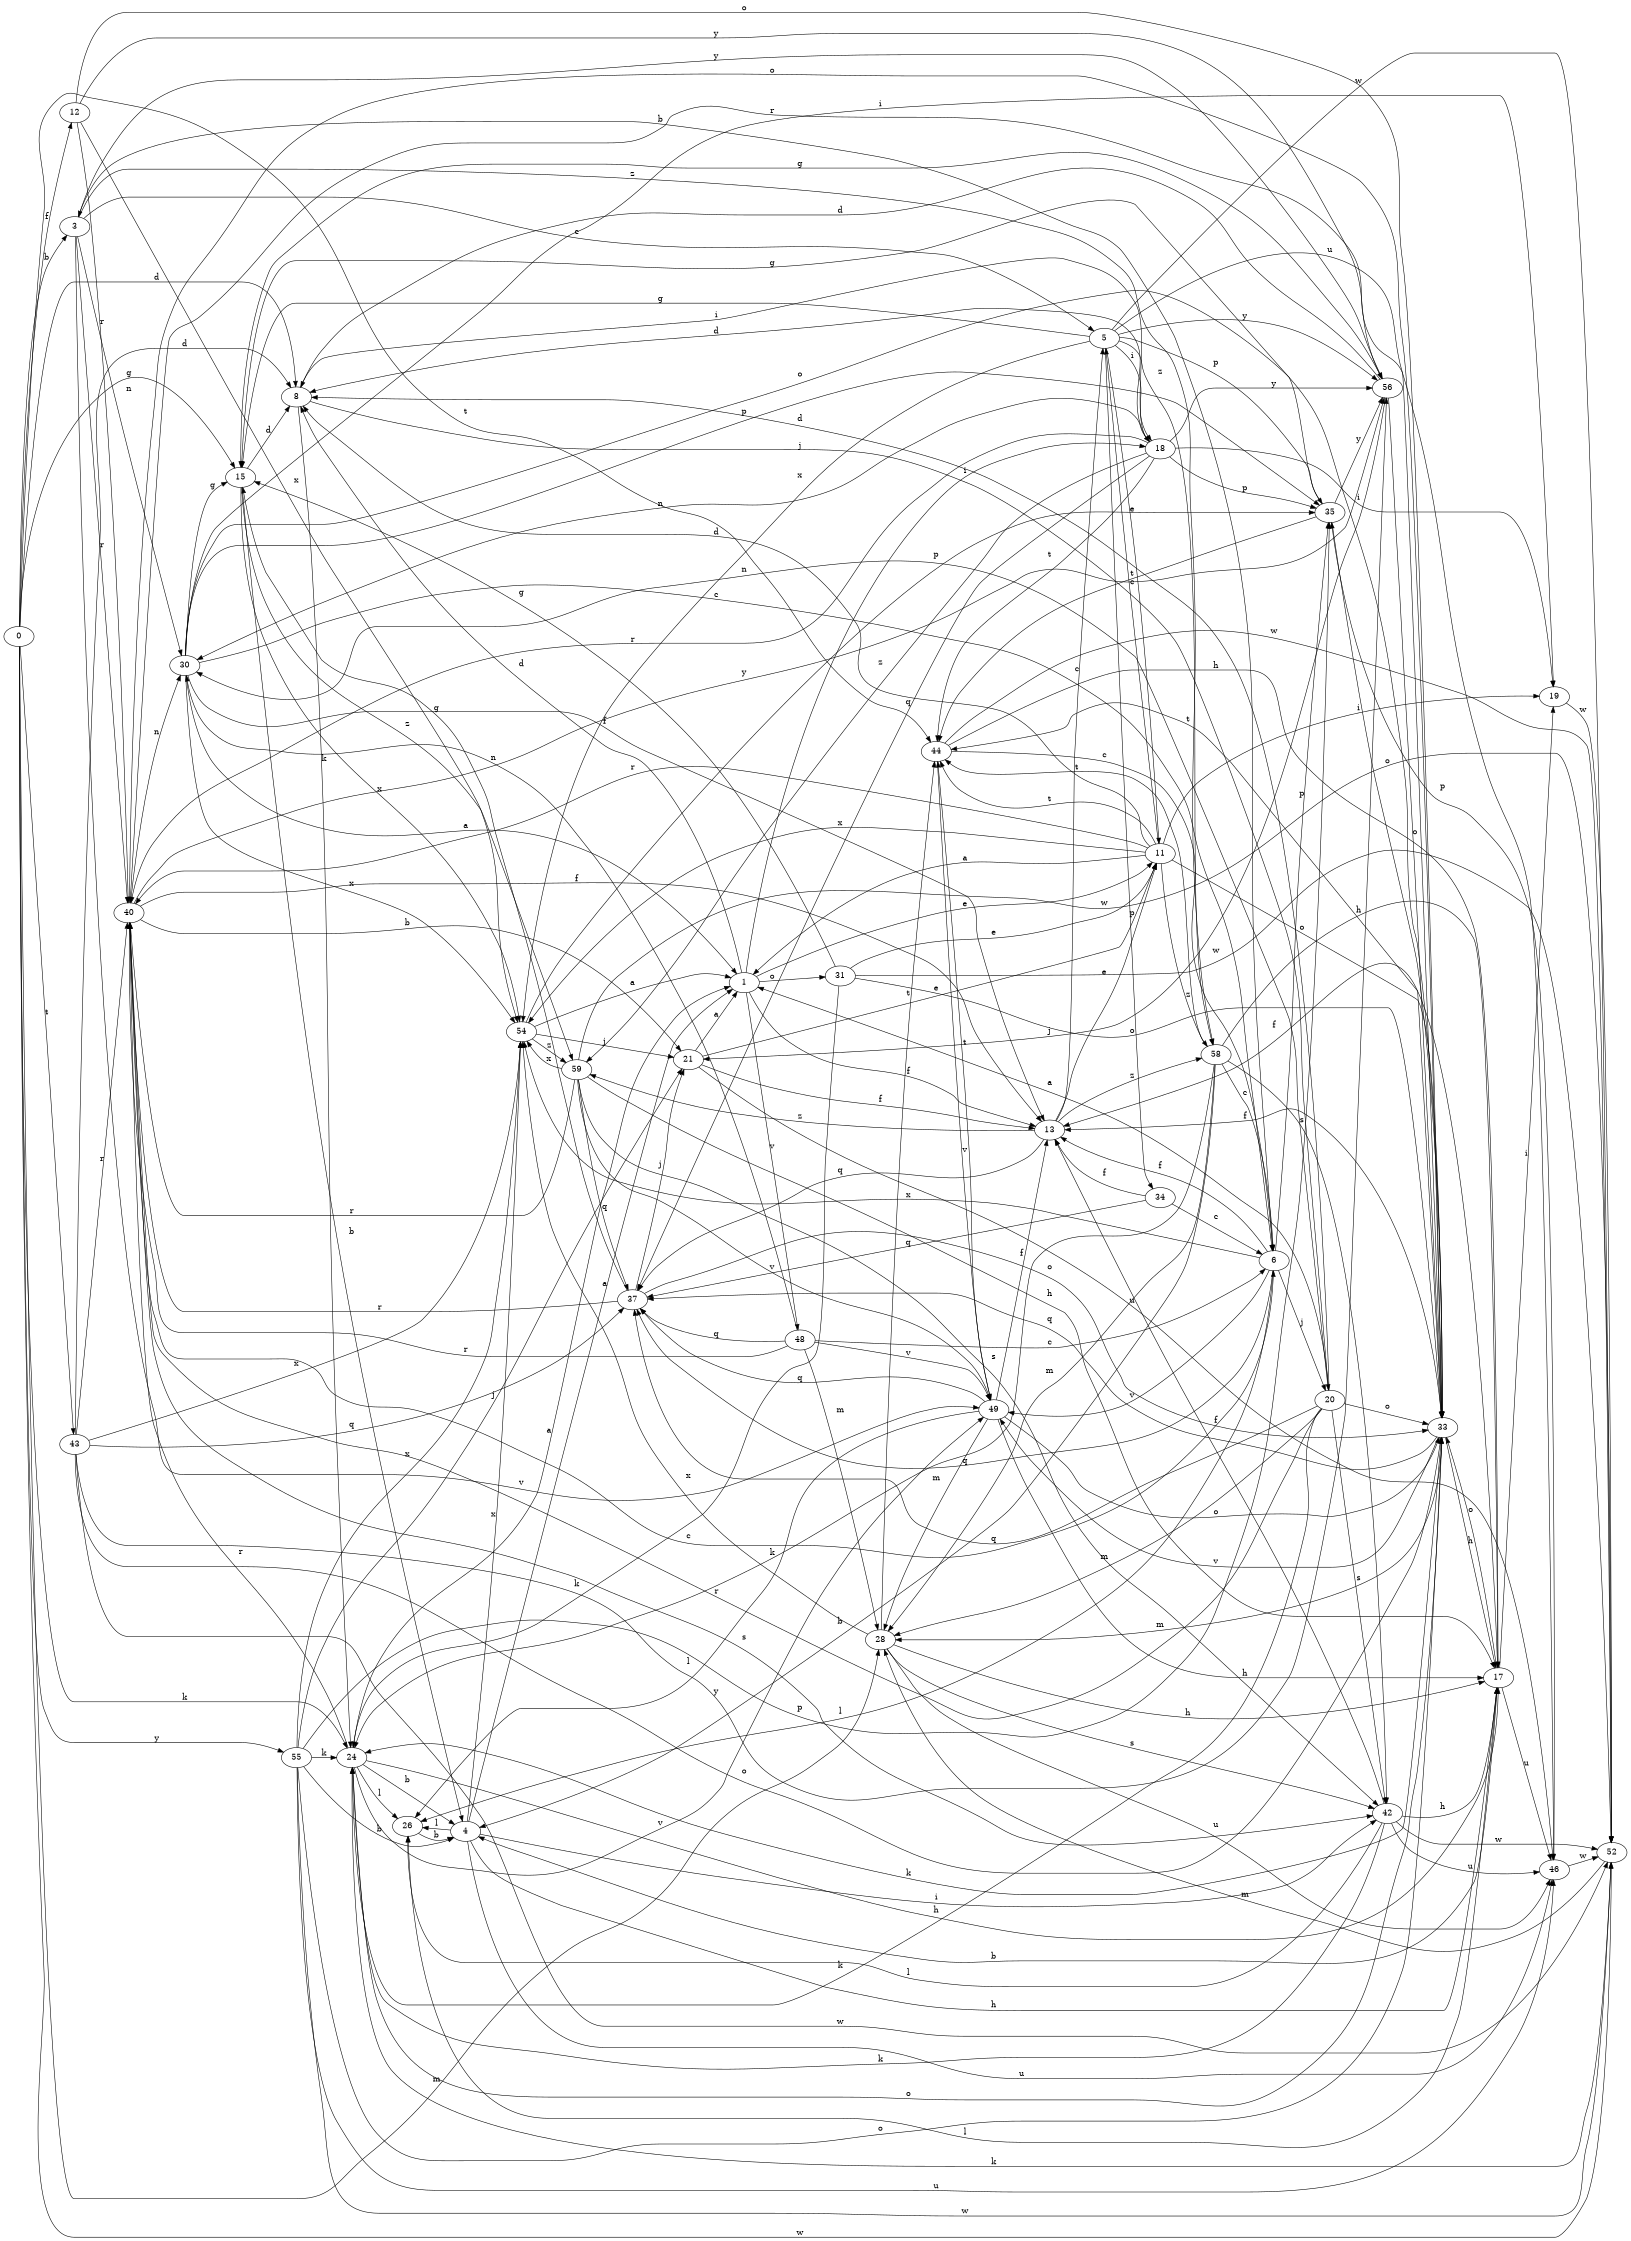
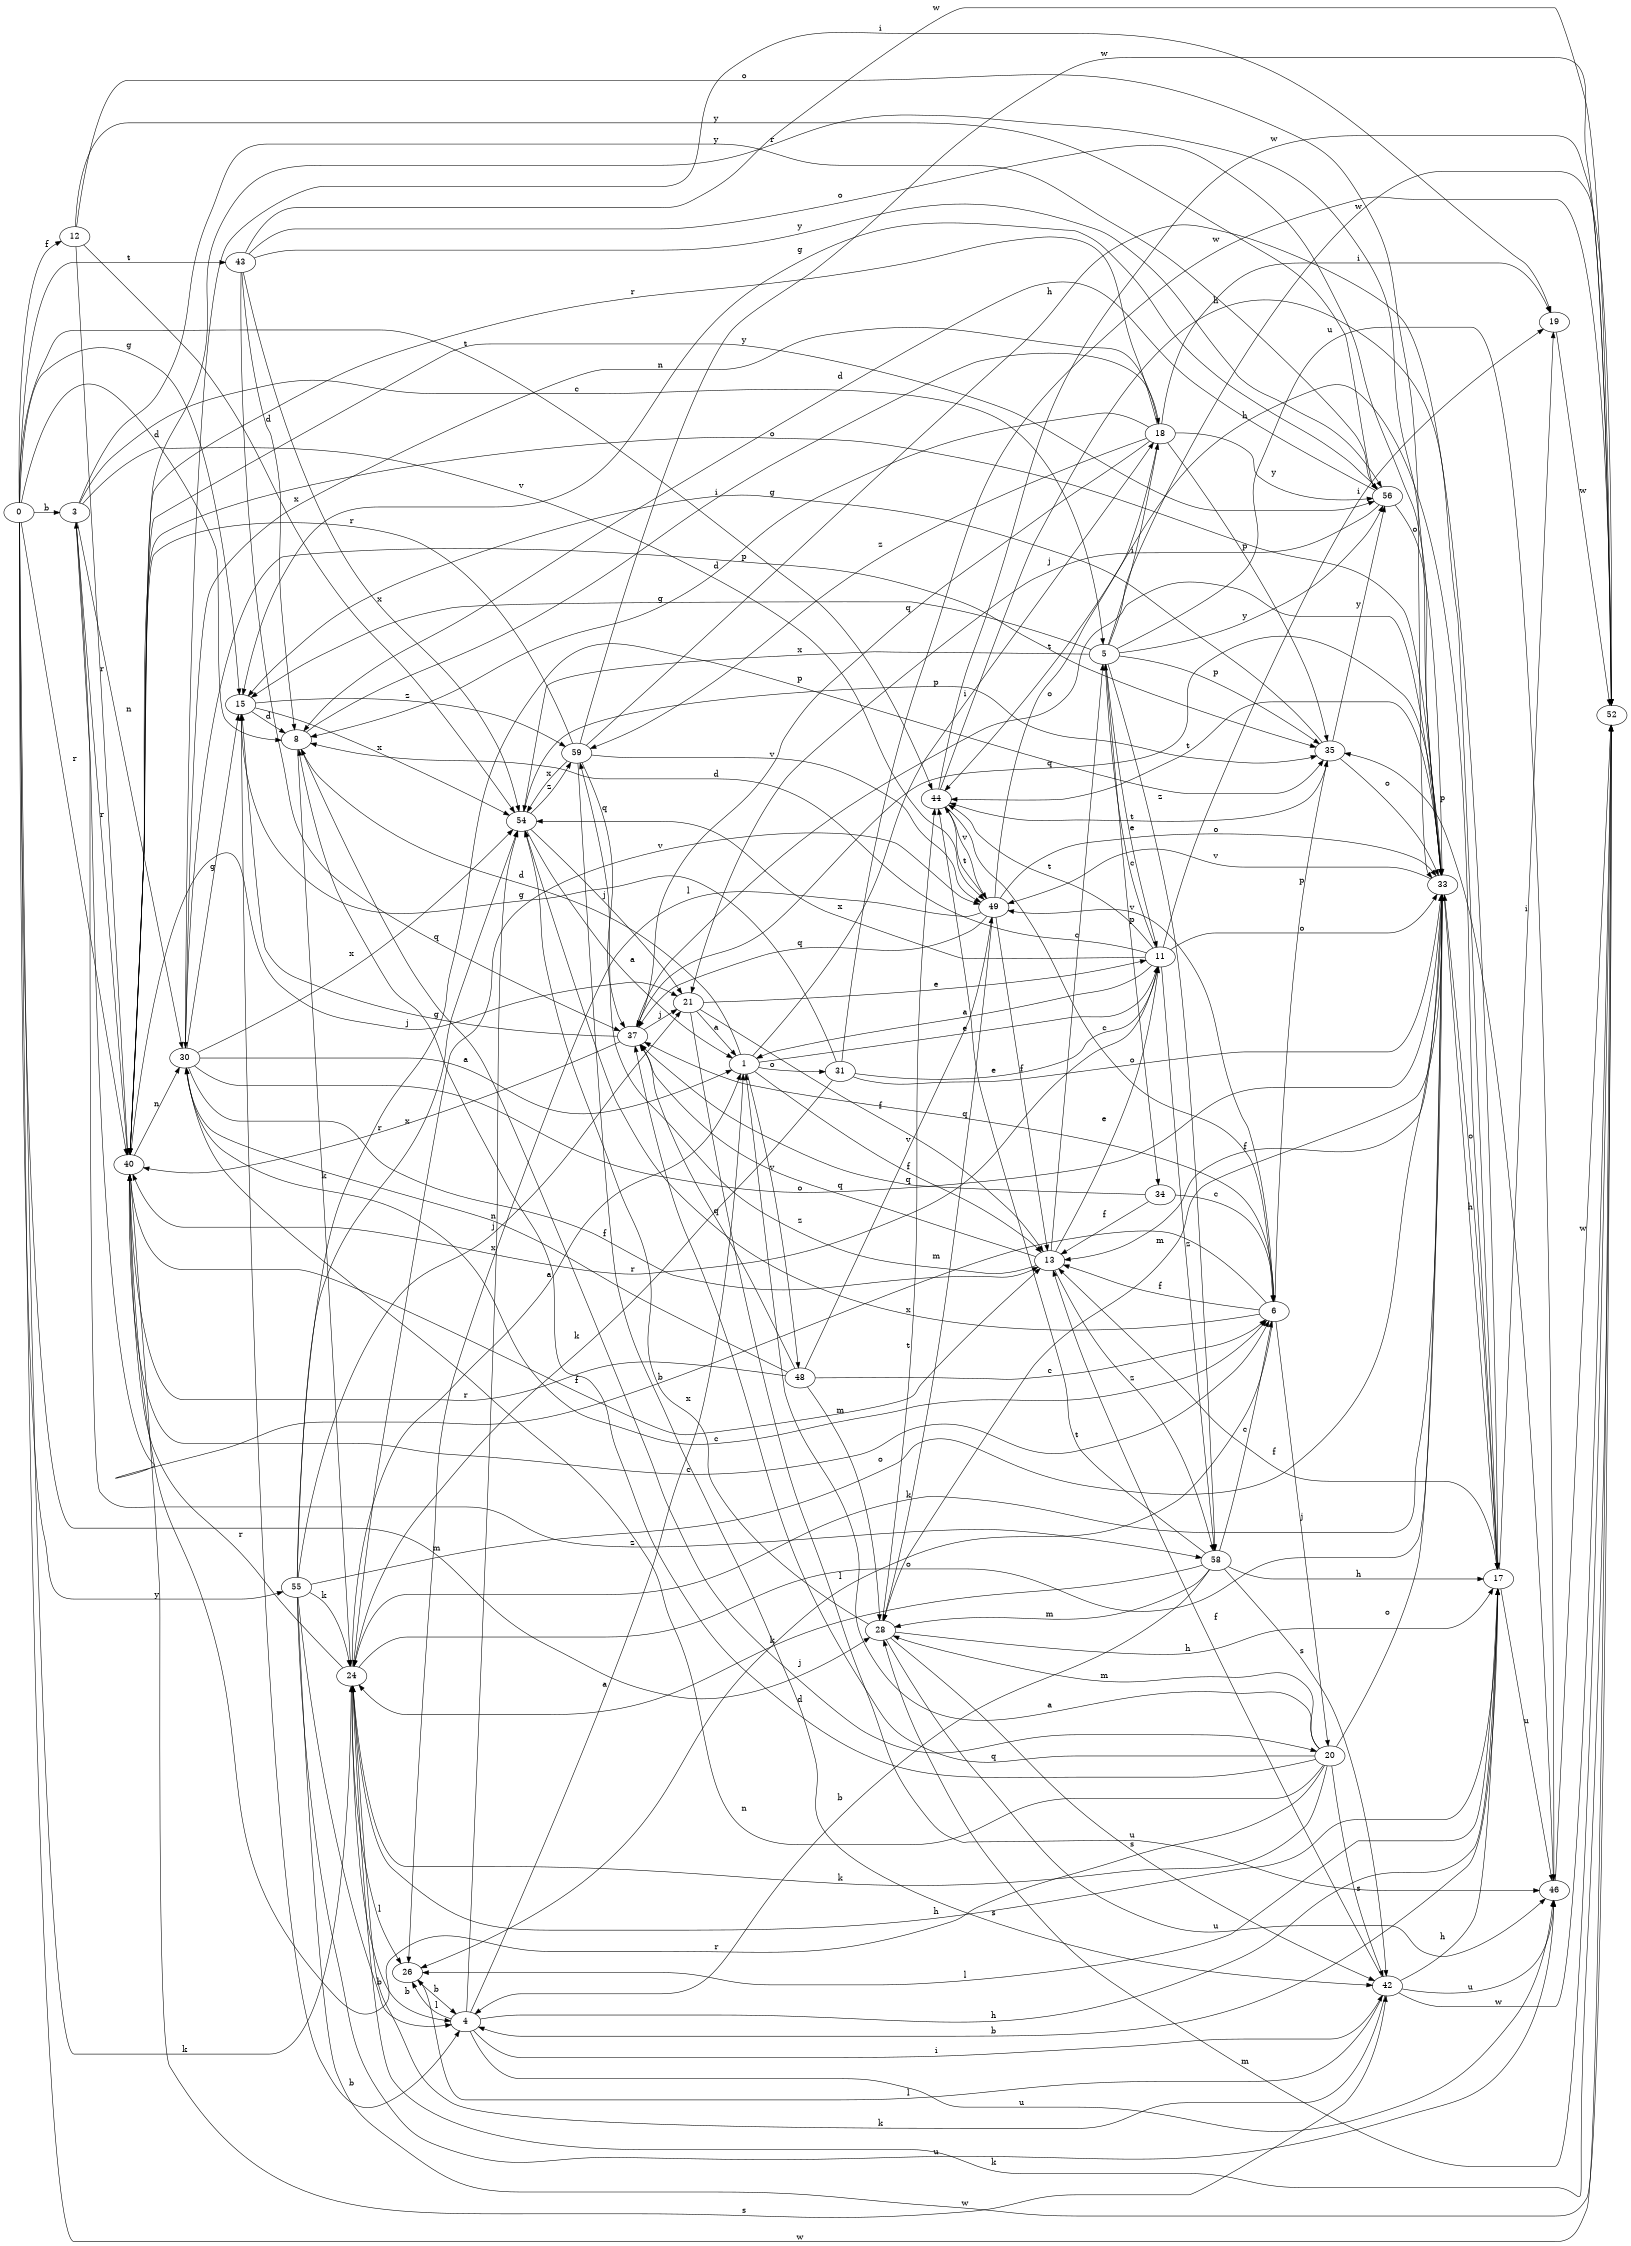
edge "40" -> "21": label "b" -> "j"
edge "43" -> "40": now "0" -> "40"
